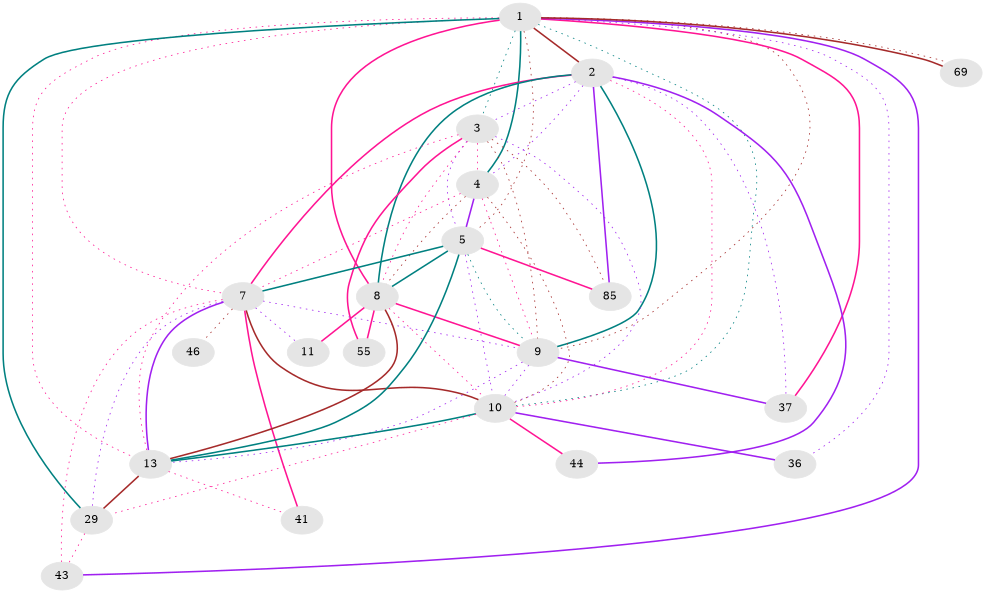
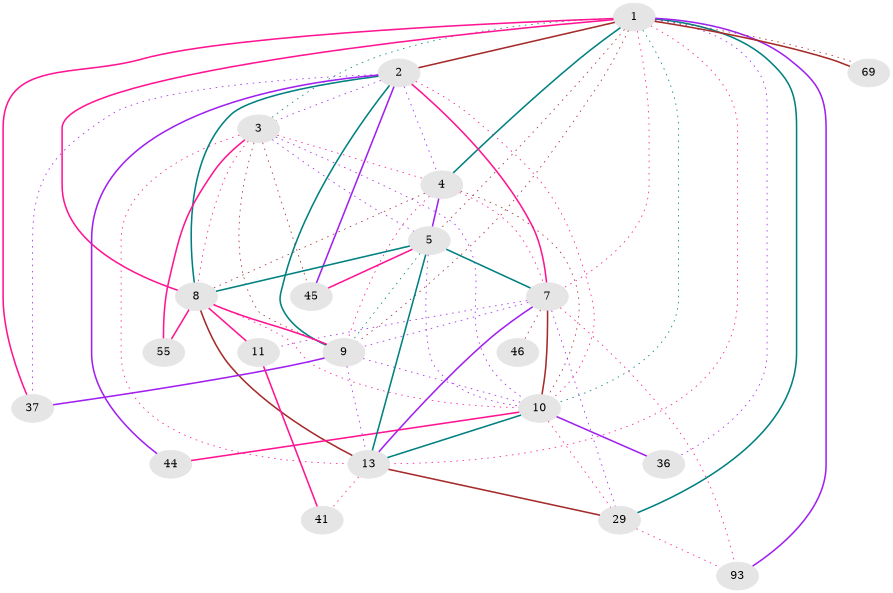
node "85": label "85" -> "45"
edge "7" -- "41": now "11" -- "41"
node "43": label "43" -> "93"
